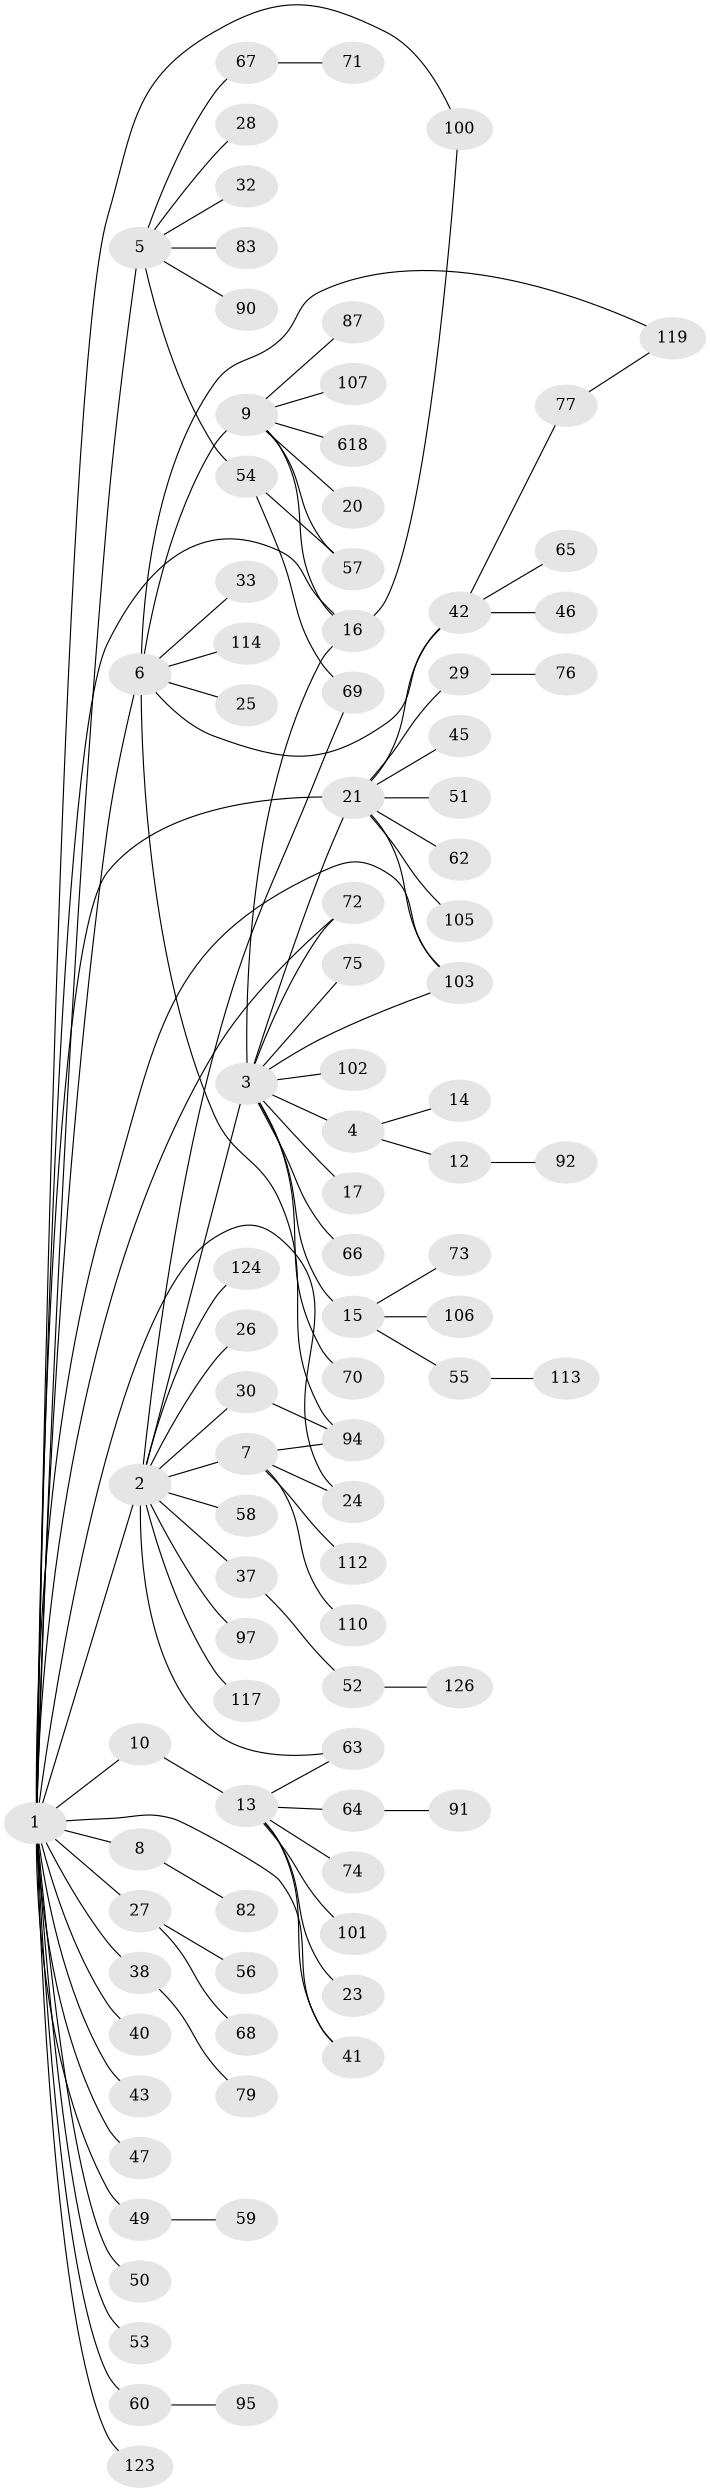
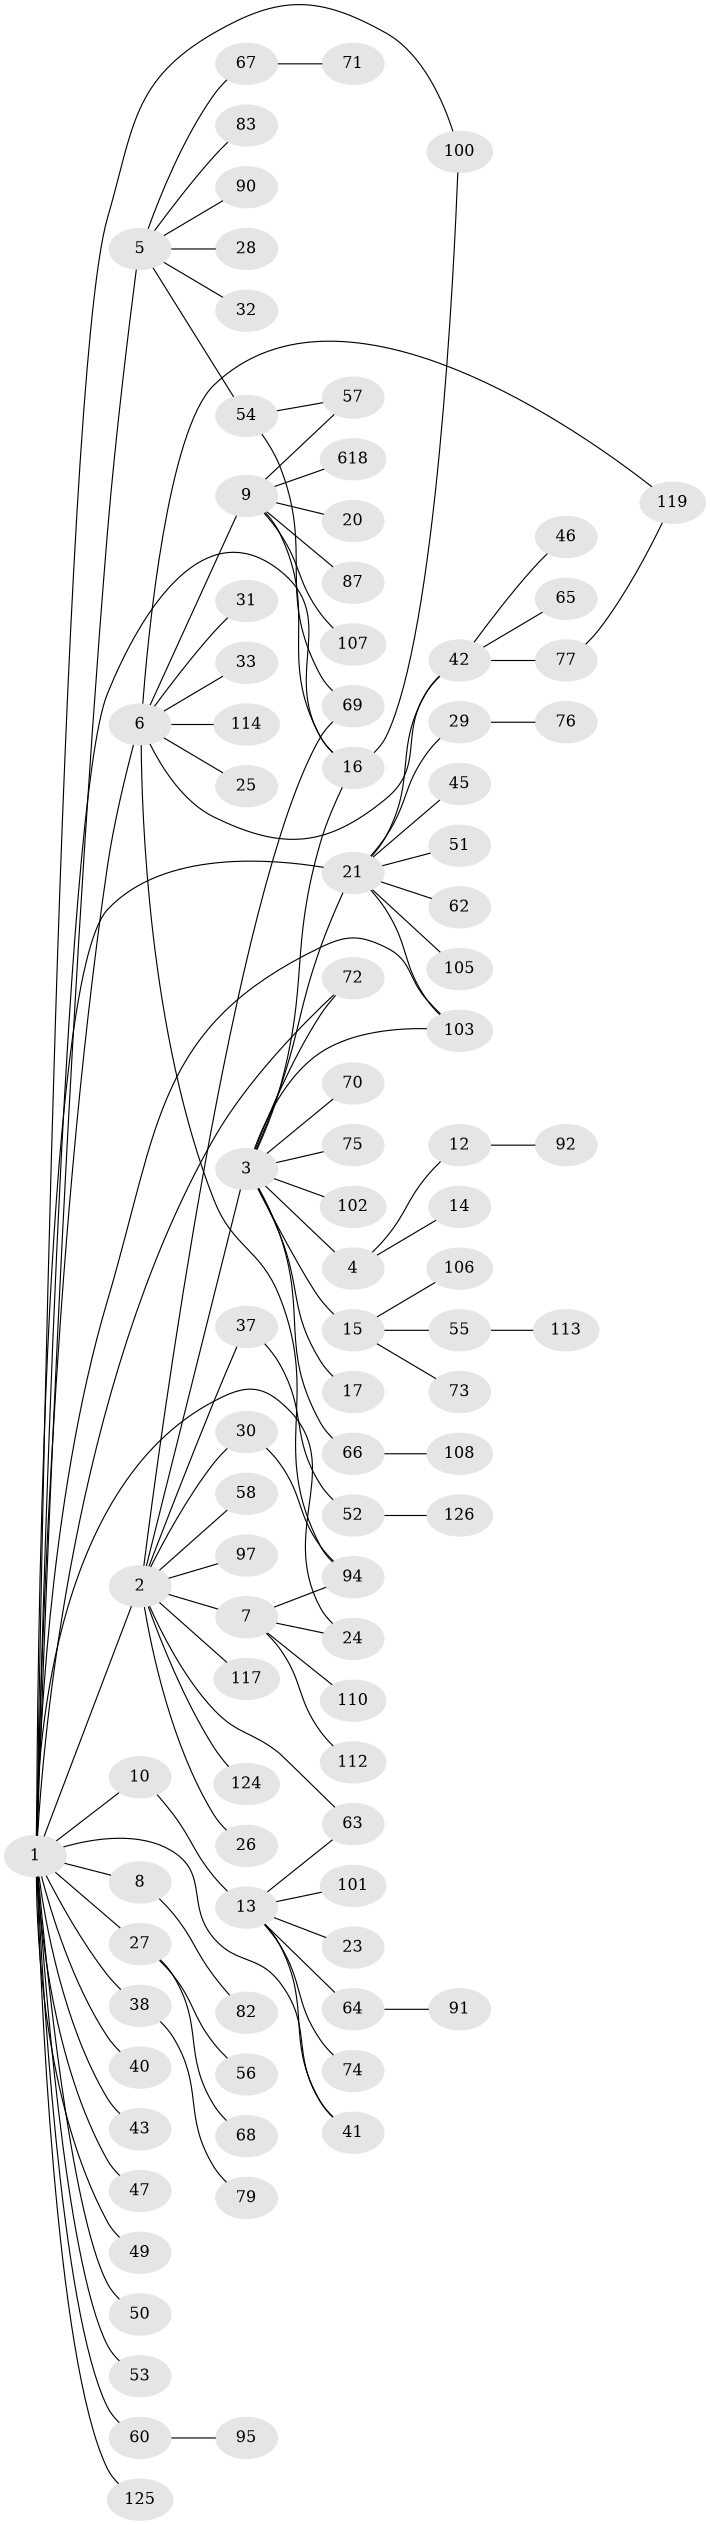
node "31": added
node "108": added
node "59": removed
node "123": label "123" -> "125"
